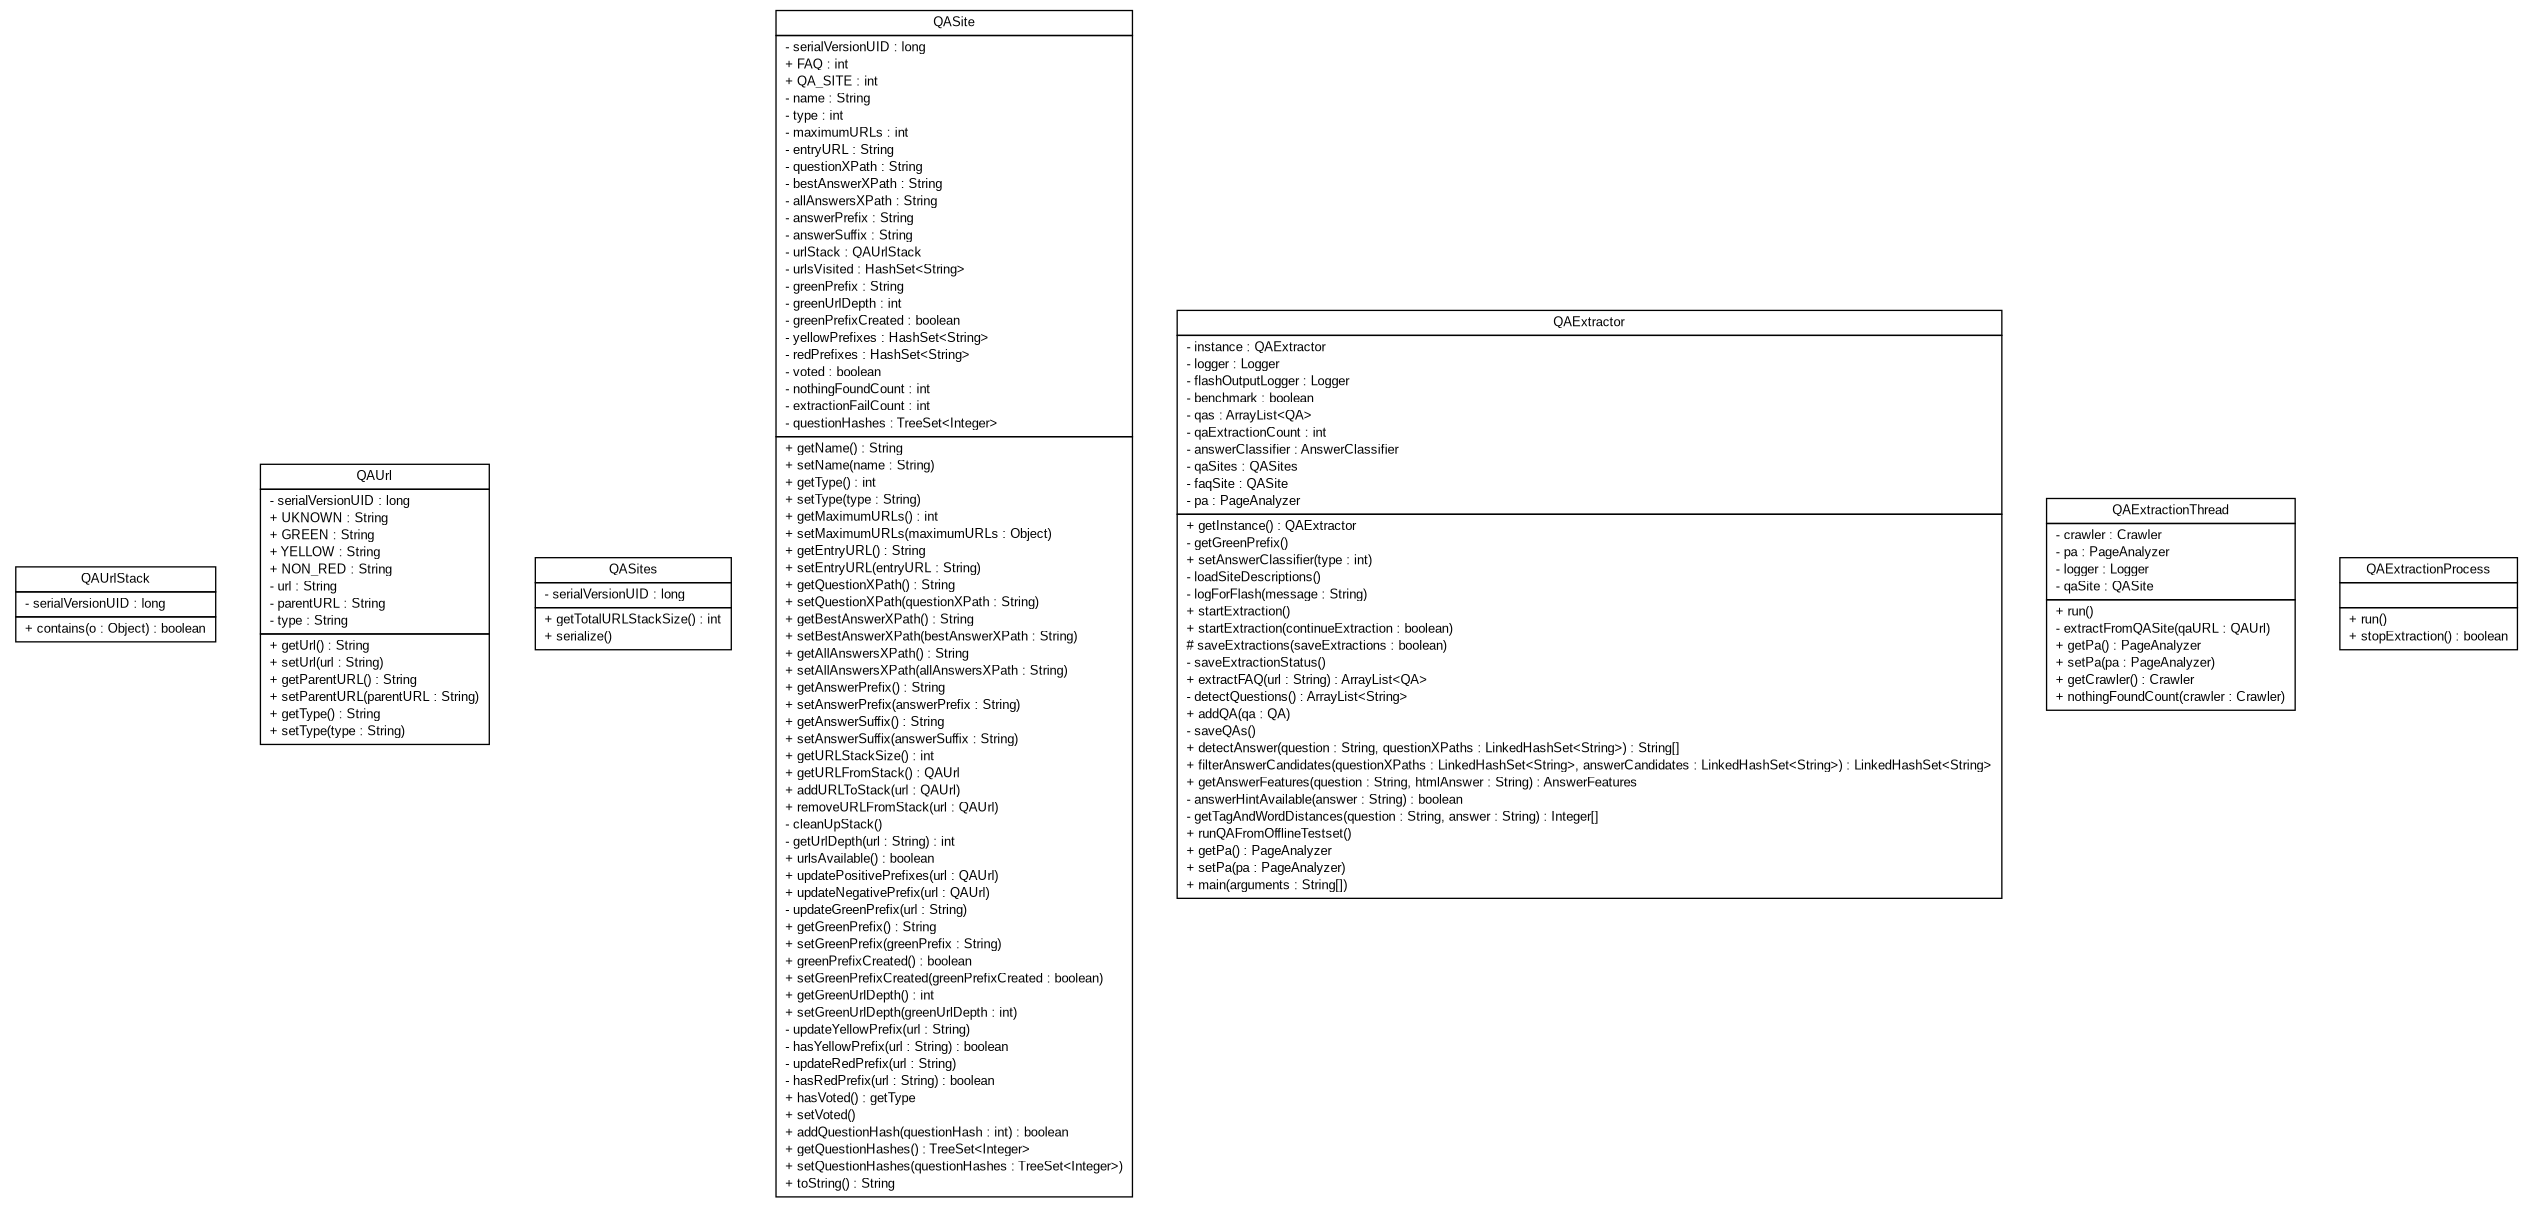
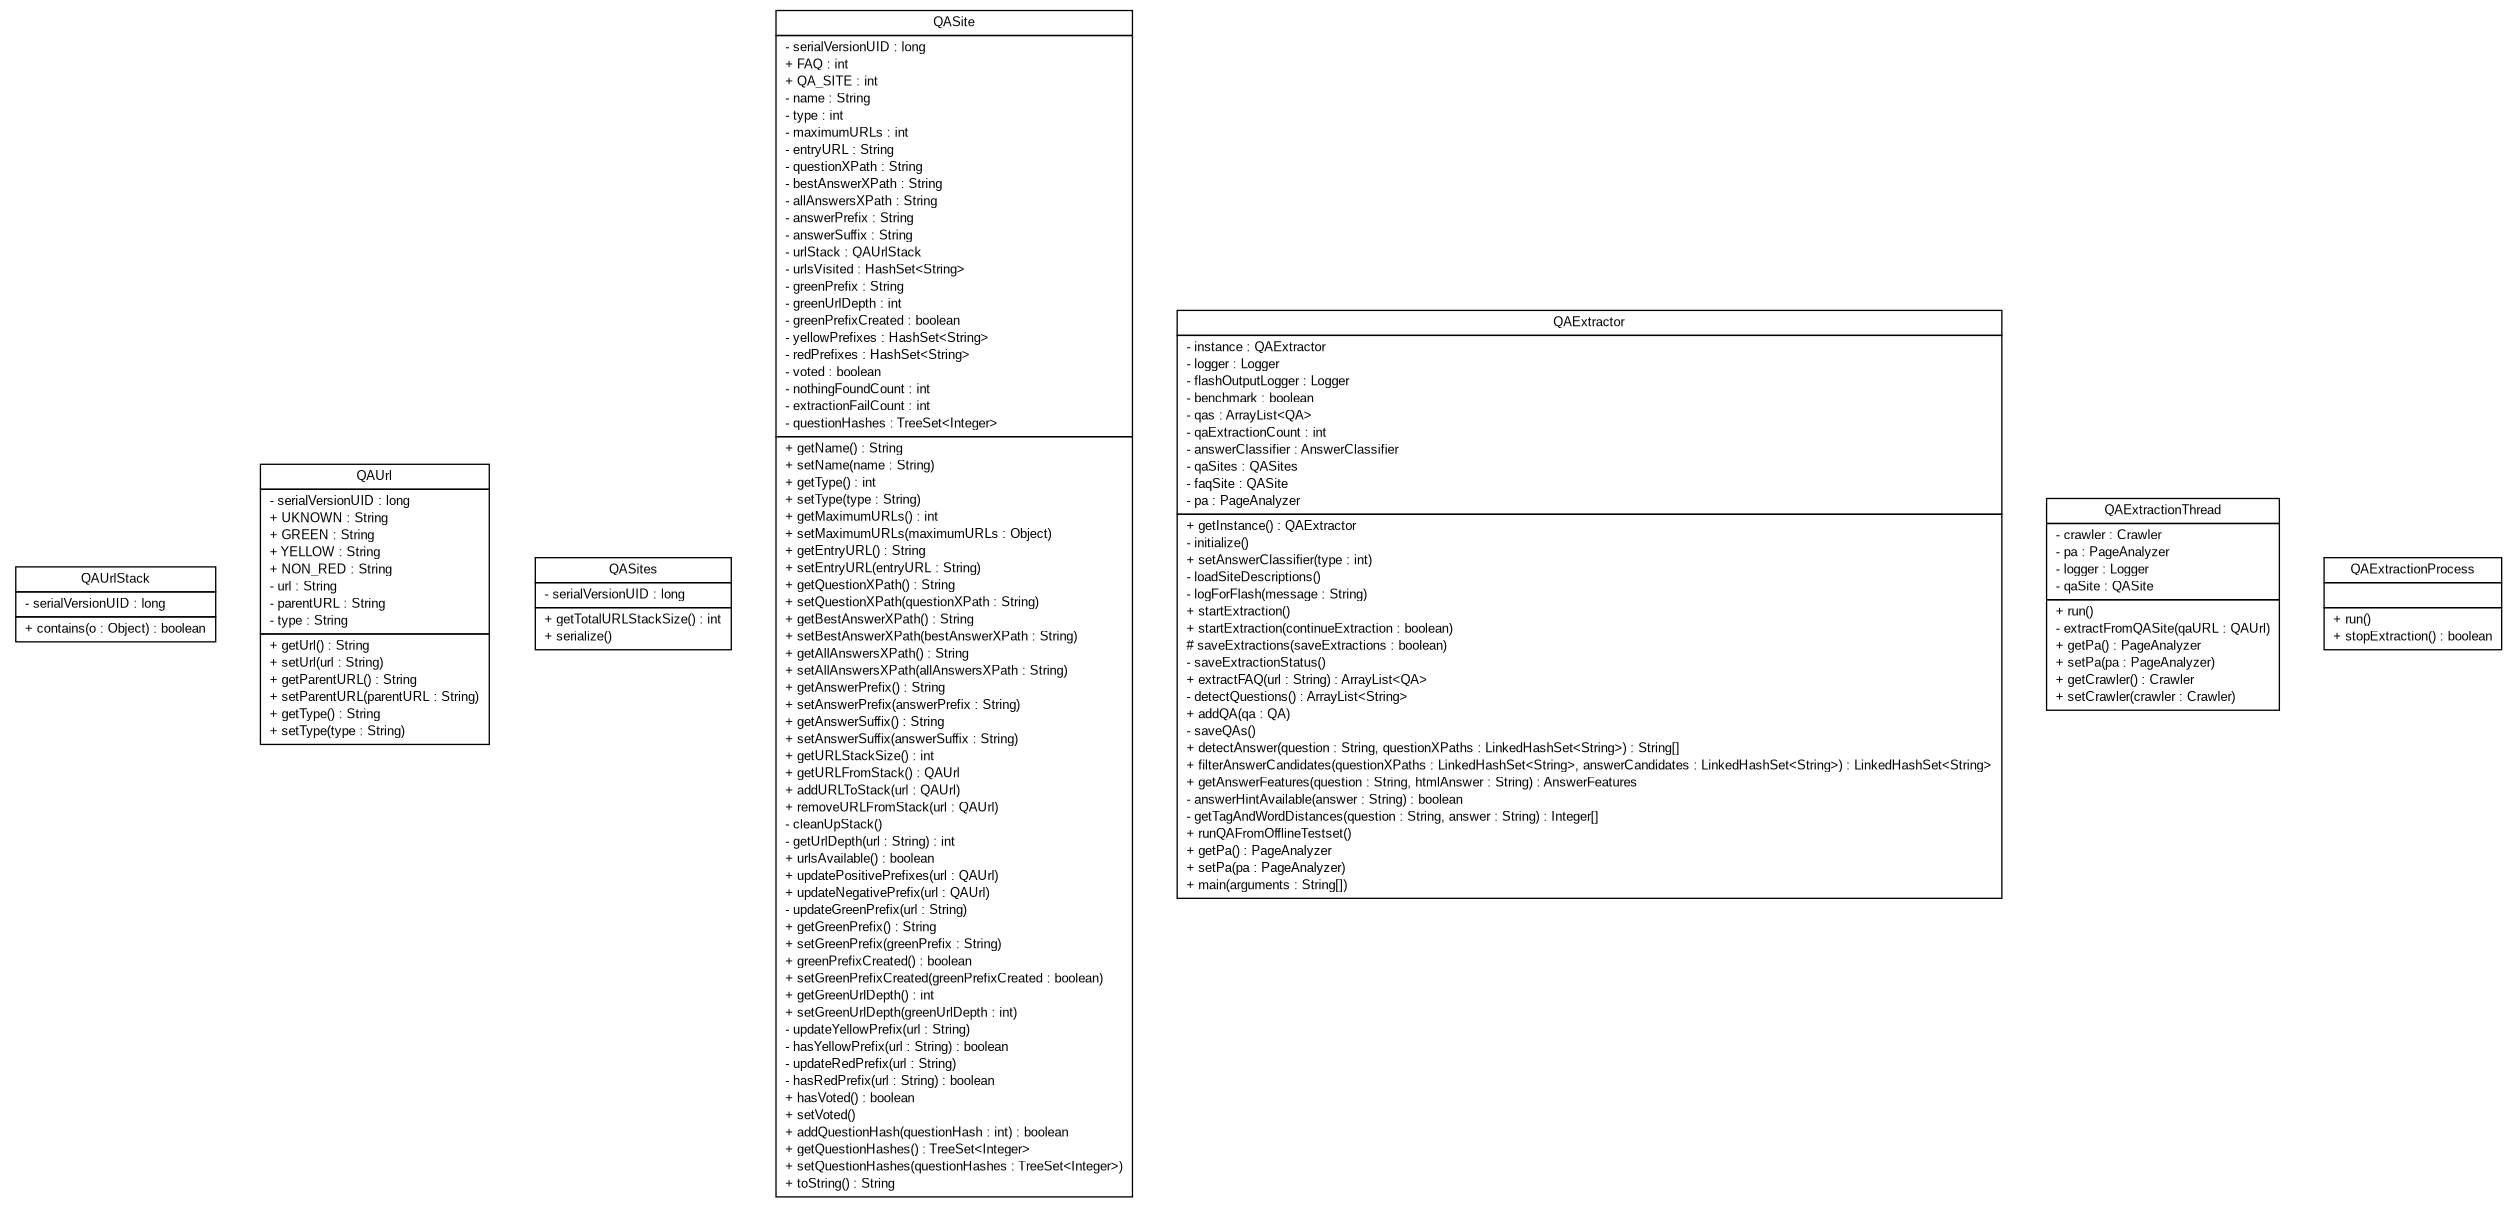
node "QAExtractor": text "- getGreenPrefix()" -> "- initialize()"
node "QAExtractionThread": text "+ nothingFoundCount(crawler : Crawler)" -> "+ setCrawler(crawler : Crawler)"
node "QASite": text "+ hasVoted() : getType" -> "+ hasVoted() : boolean"
